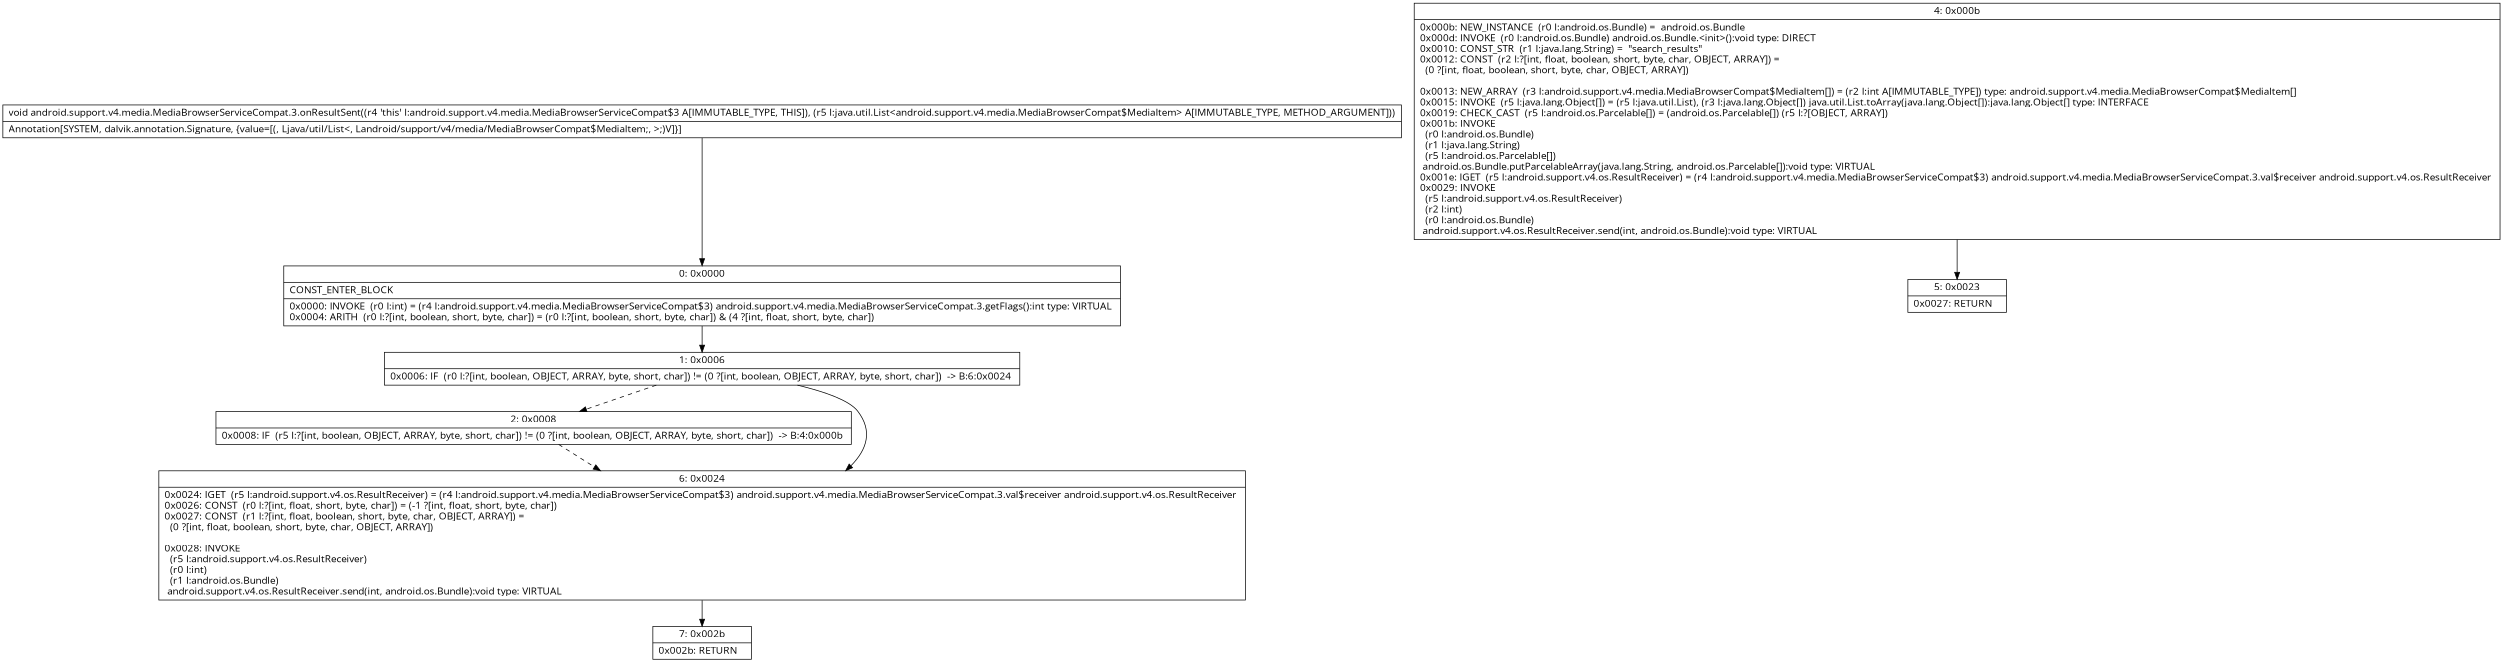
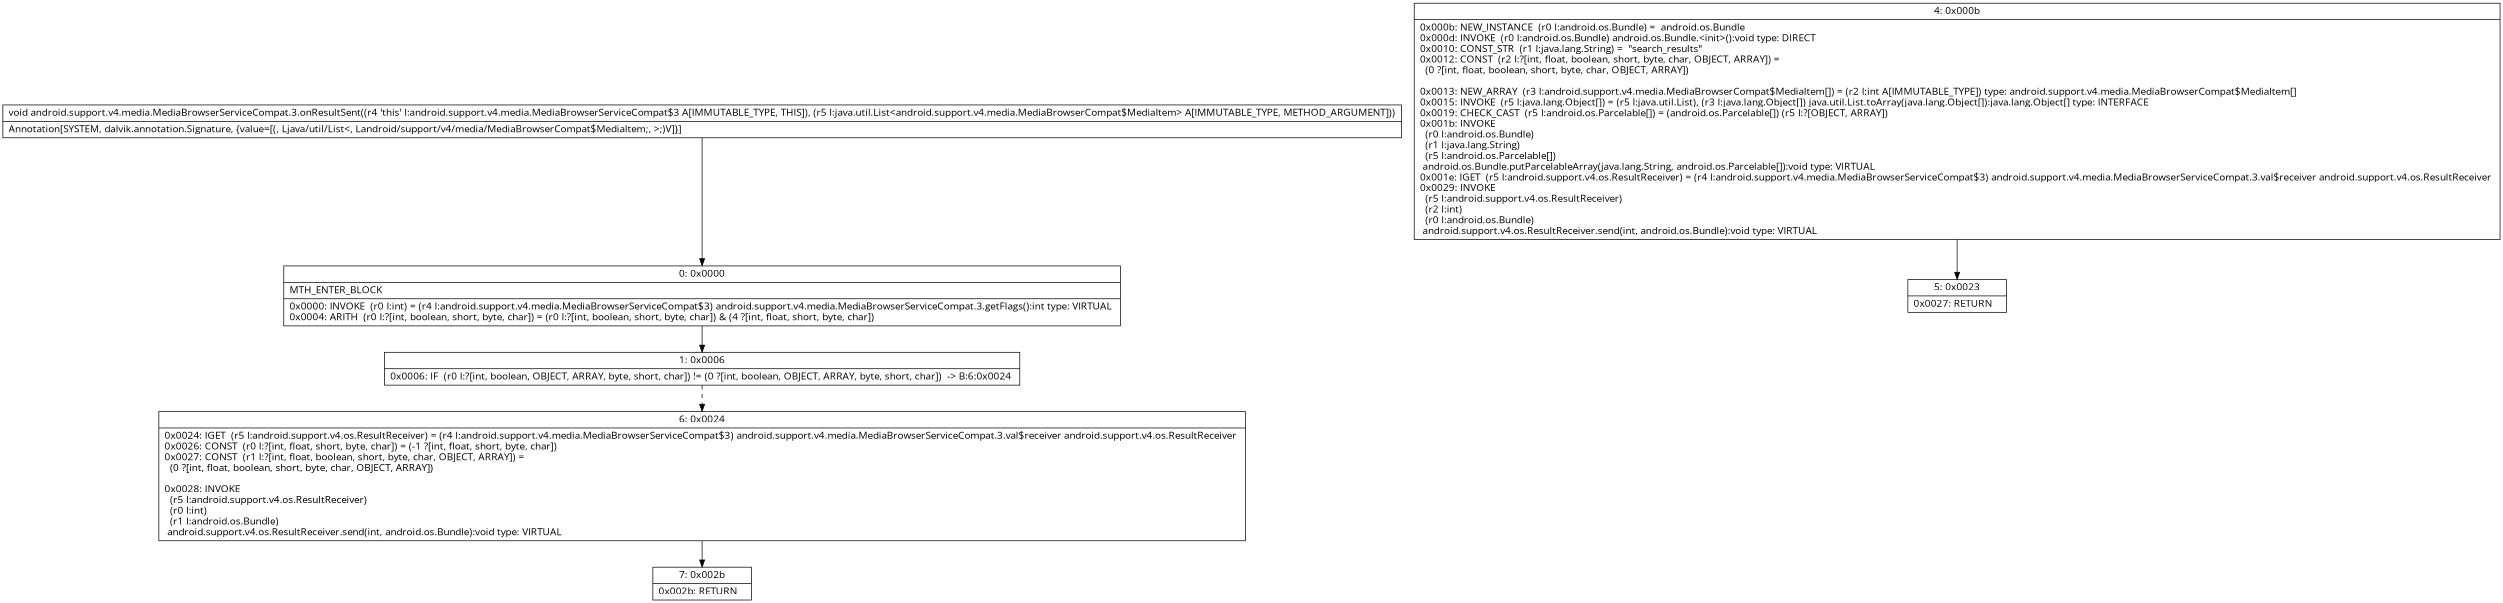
node "0: 0x0000": text "CONST_ENTER_BLOCK" -> "MTH_ENTER_BLOCK"
edge "1: 0x0006" -> "6: 0x0024": style solid -> dashed
node "2: 0x0008": removed
